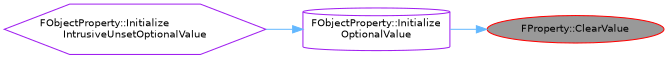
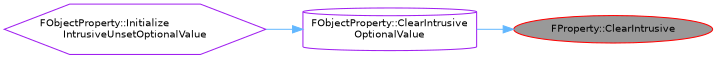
node "FObjectProperty::Initialize OptionalValue": label "FObjectProperty::Initialize OptionalValue" -> "FObjectProperty::ClearIntrusive OptionalValue"
node "FProperty::ClearValue": label "FProperty::ClearValue" -> "FProperty::ClearIntrusive"
